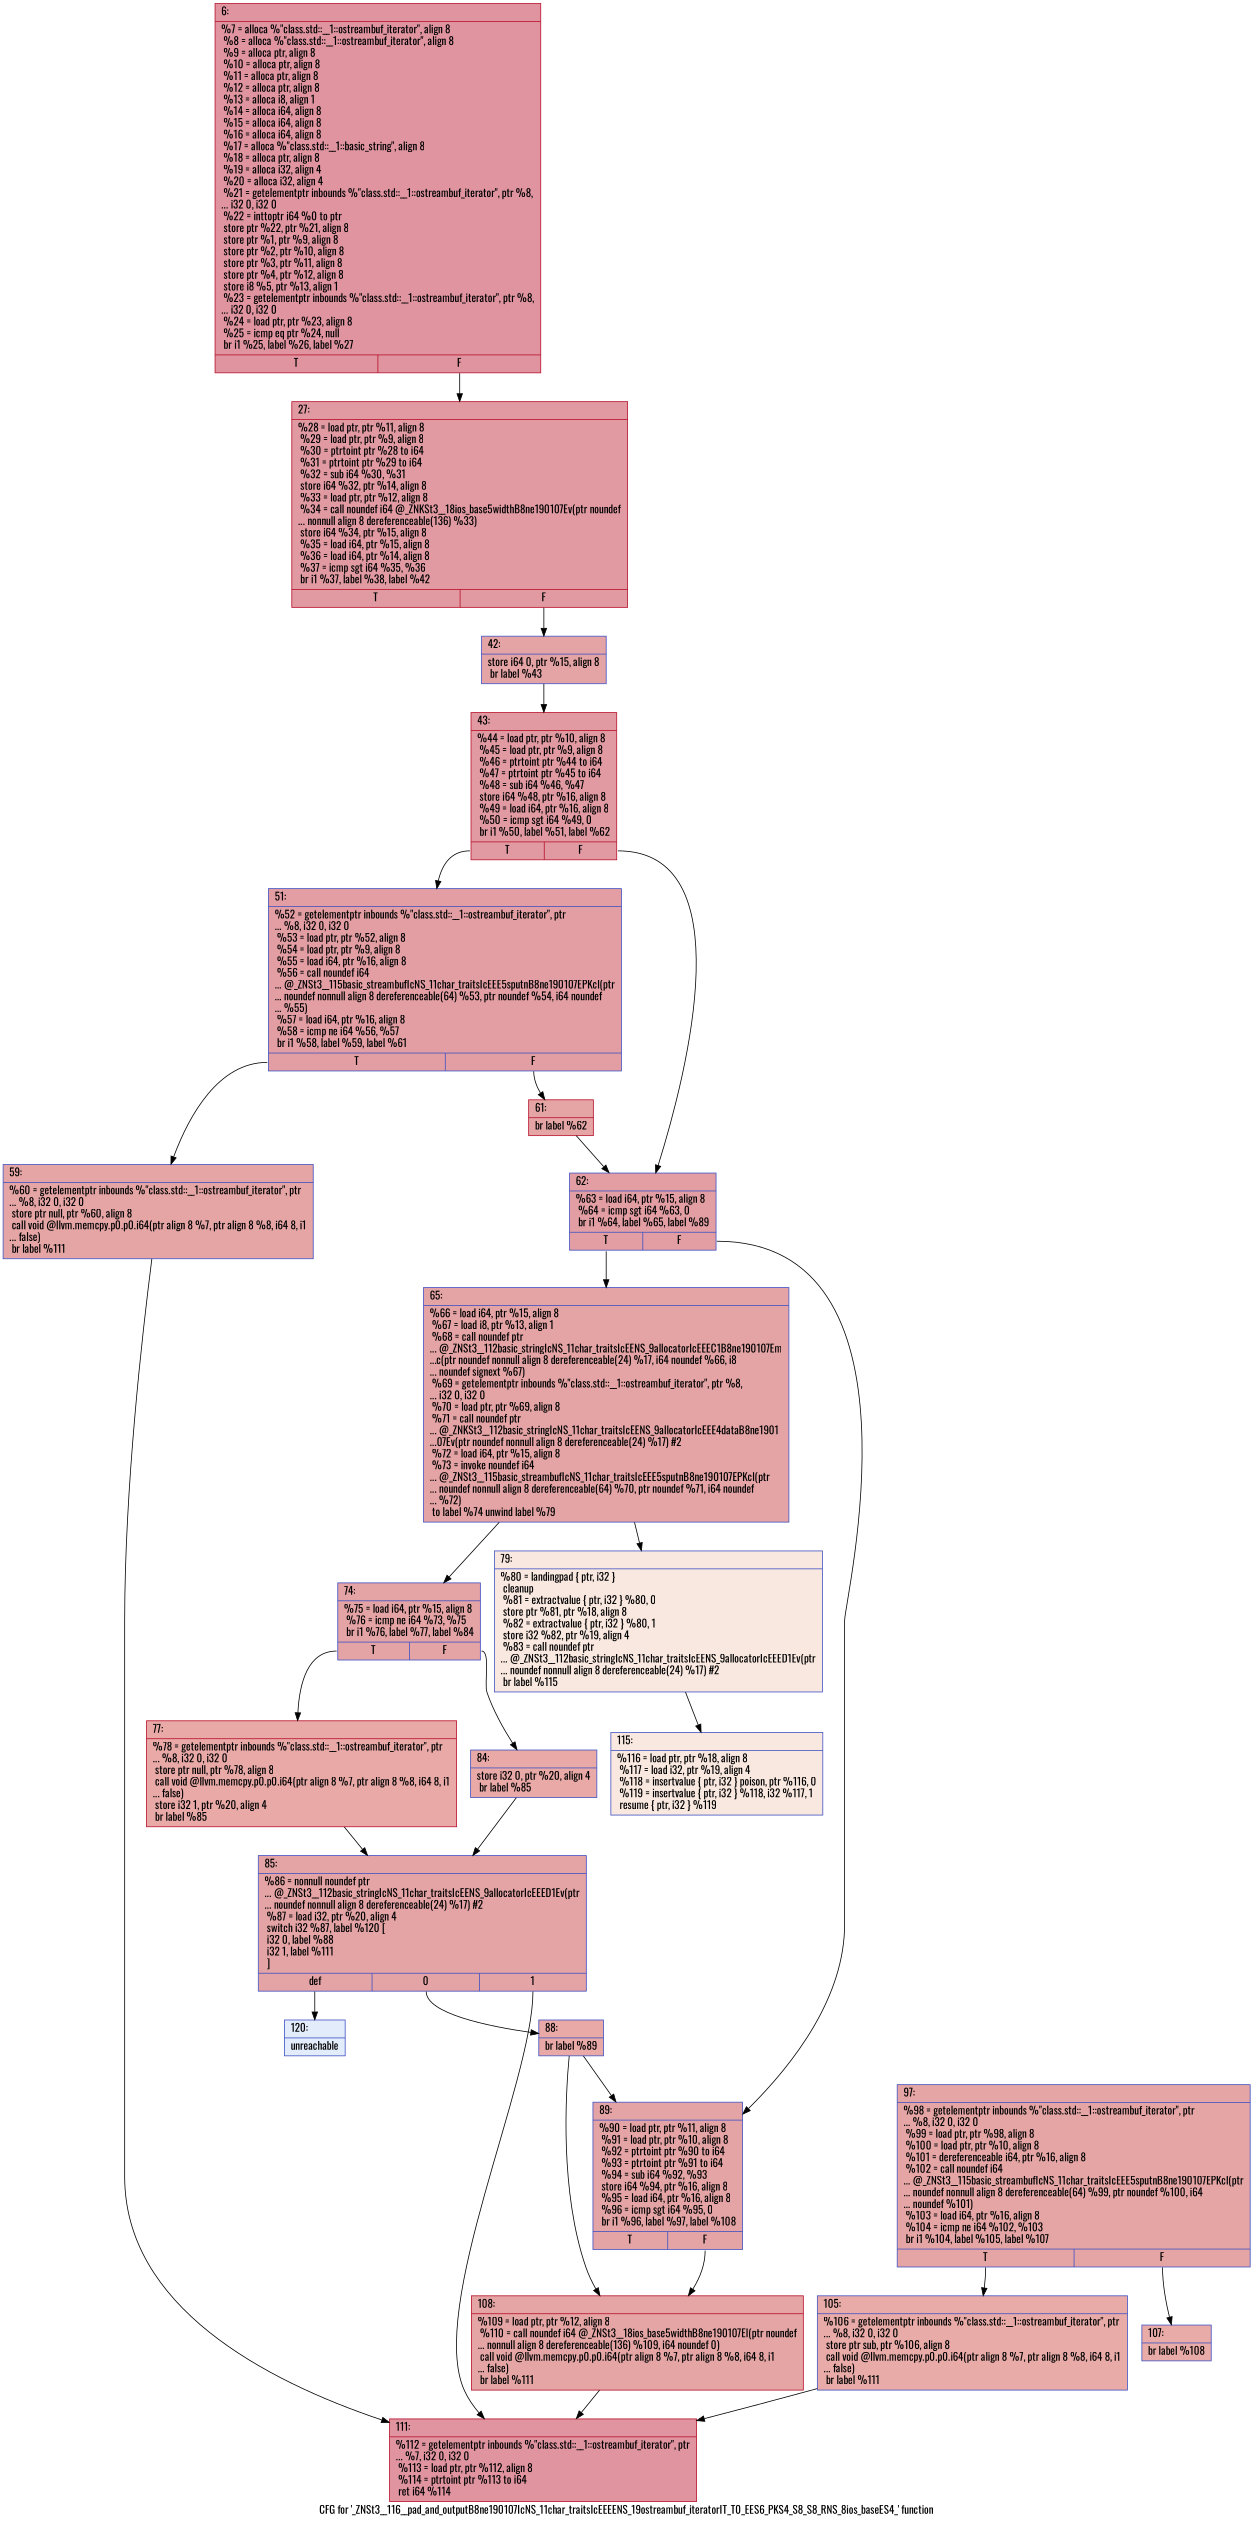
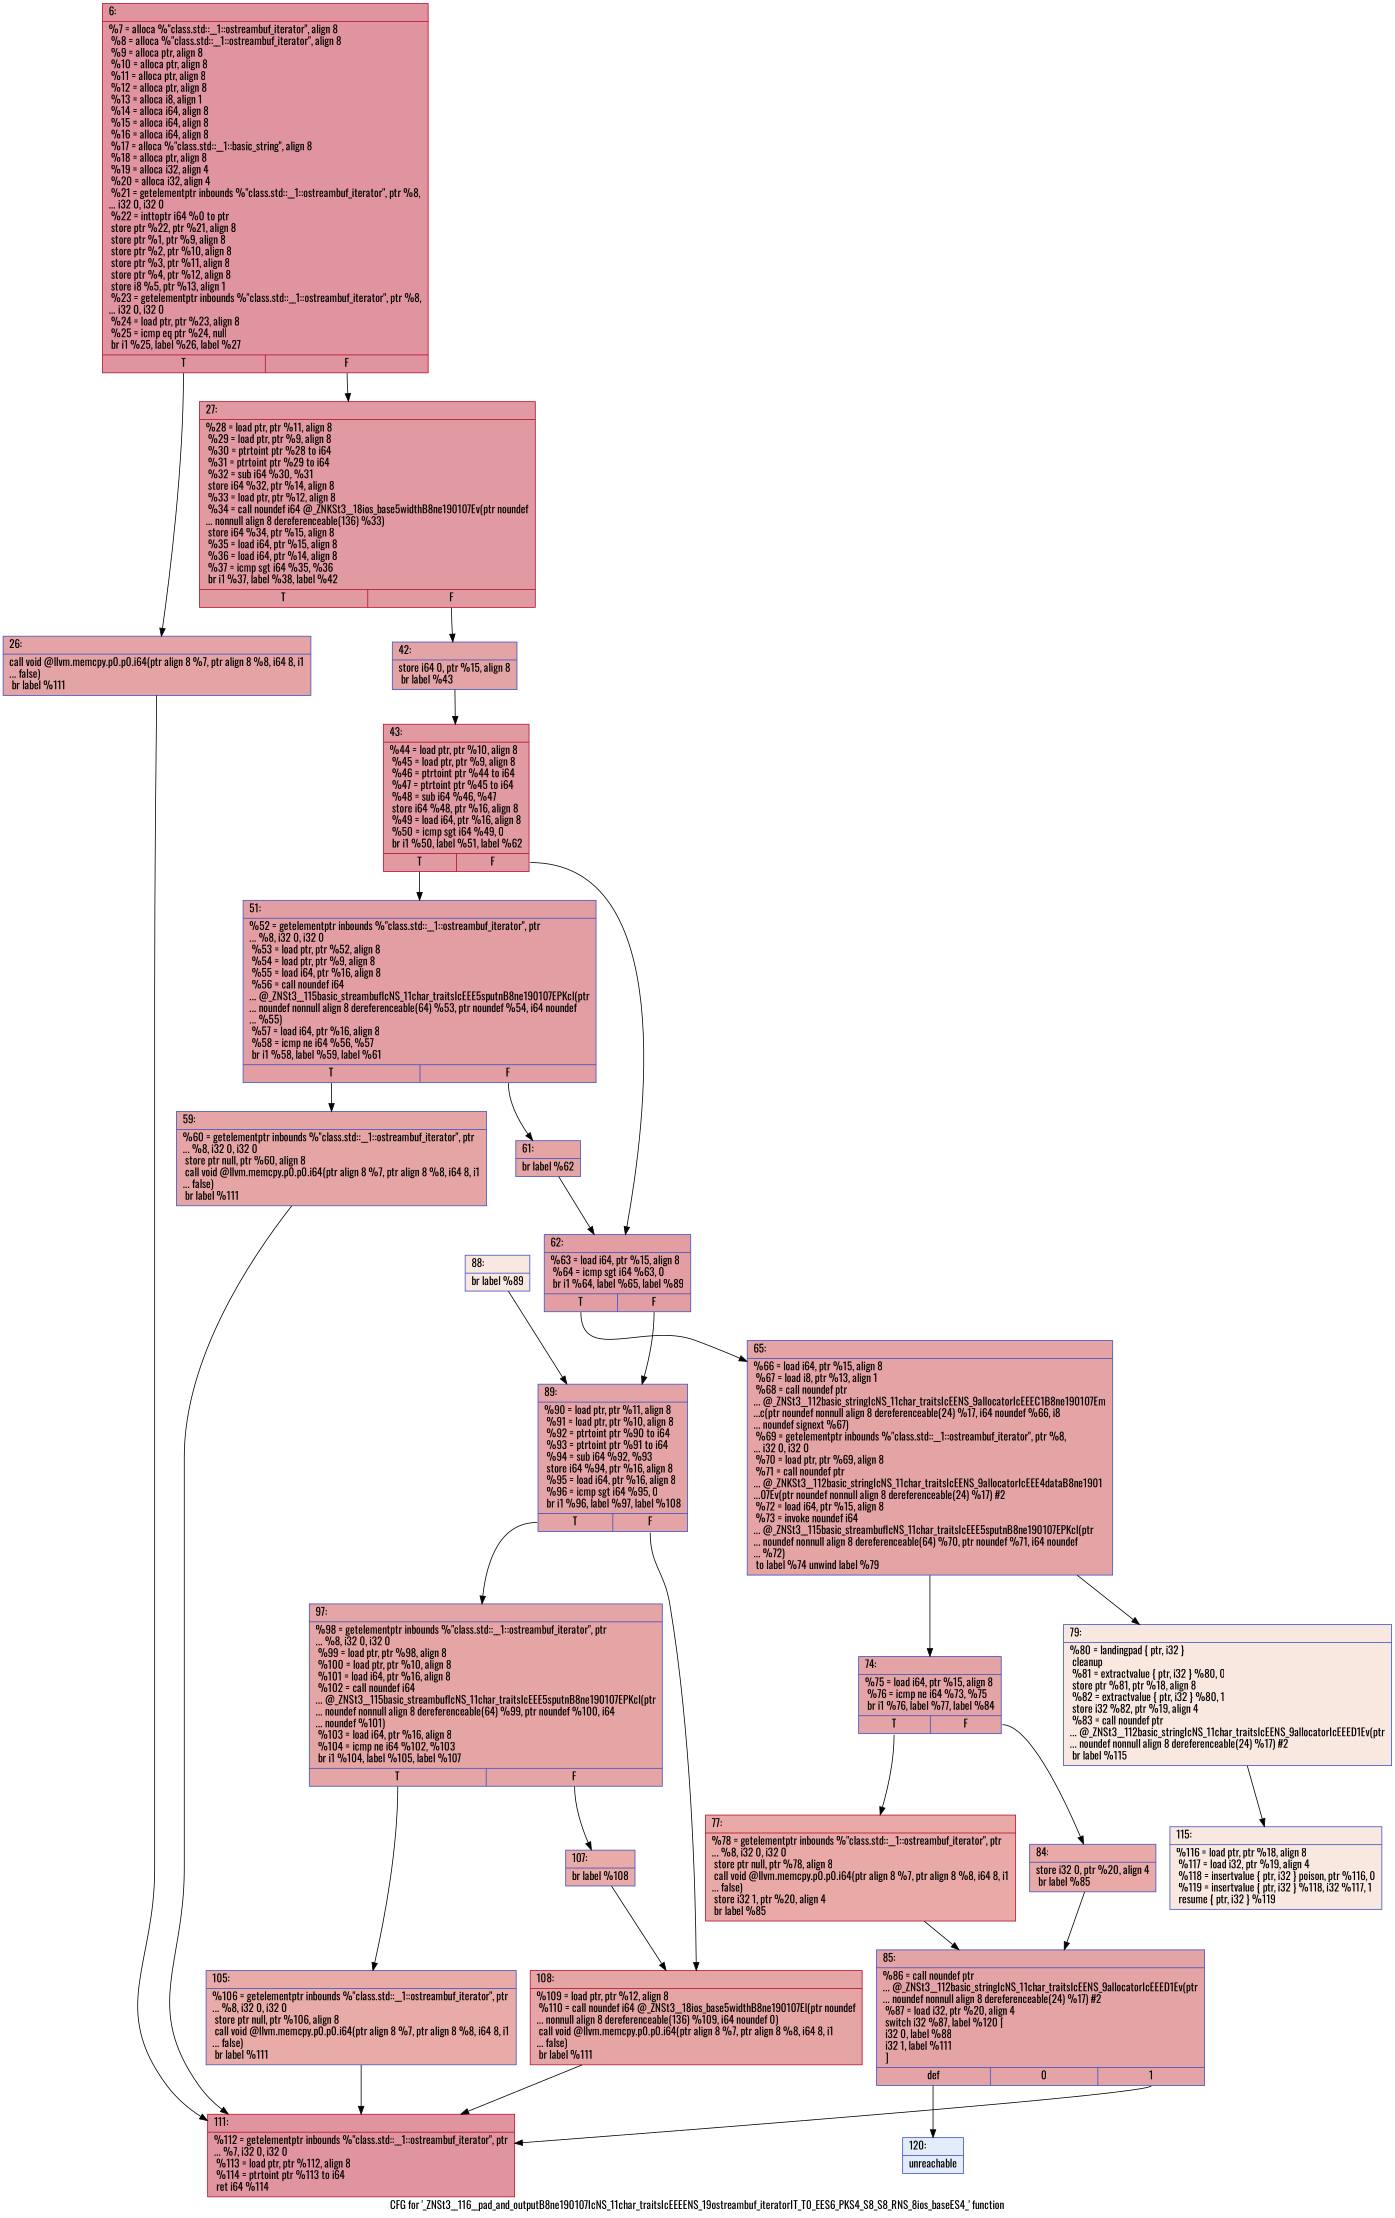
node "26:": added
node "61:": color #b70d28ff -> #3d50c3ff
edge "89:" -> "97:": added
node "85:": text "%86 = nonnull noundef ptr" -> "%86 = call noundef ptr"
edge "85:" -> "88:": removed
node "88:": fillcolor #ca3b3770 -> #f1ccb870
node "97:": text "%101 = dereferenceable i64, ptr %16, align 8" -> "%101 = load i64, ptr %16, align 8"
edge "88:" -> "108:": now "107:" -> "108:"
node "105:": text "store ptr sub, ptr %106, align 8" -> "store ptr null, ptr %106, align 8"
